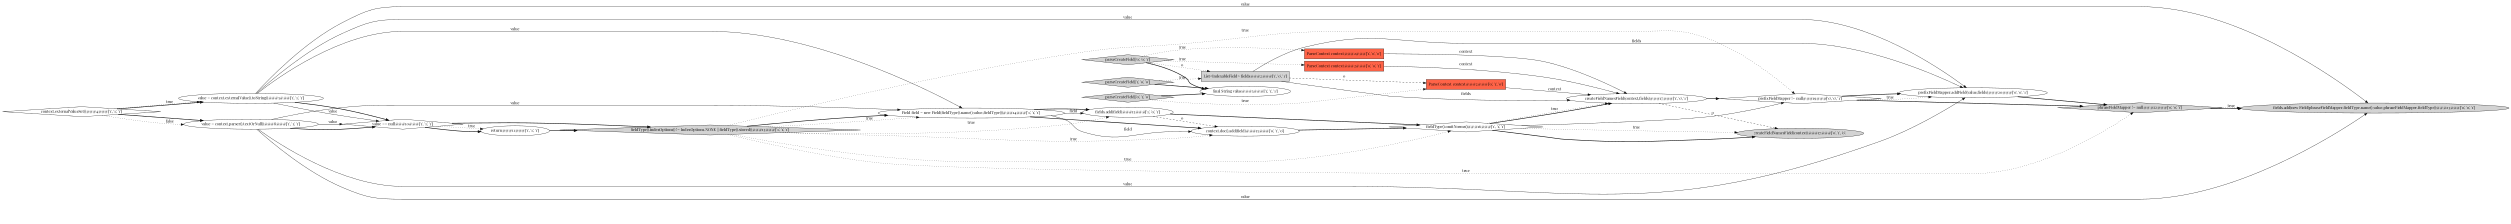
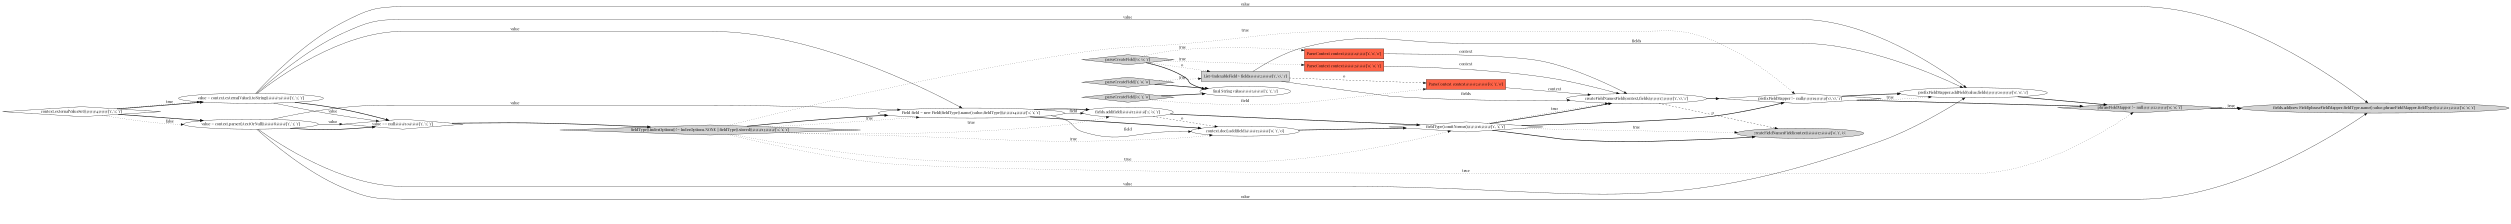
edge "parseCreateField['0', '1', '0']" -> "ParseContext context@@@2@@@['0', '1', '0']": label "true" -> "field"
edge "fieldType().omitNorms()@@@16@@@['1', '1', '1']" -> "prefixFieldMapper != null@@@19@@@['0', '0', '1']": style solid -> bold
node "return@@@11@@@['1', '1', '1']": removed
